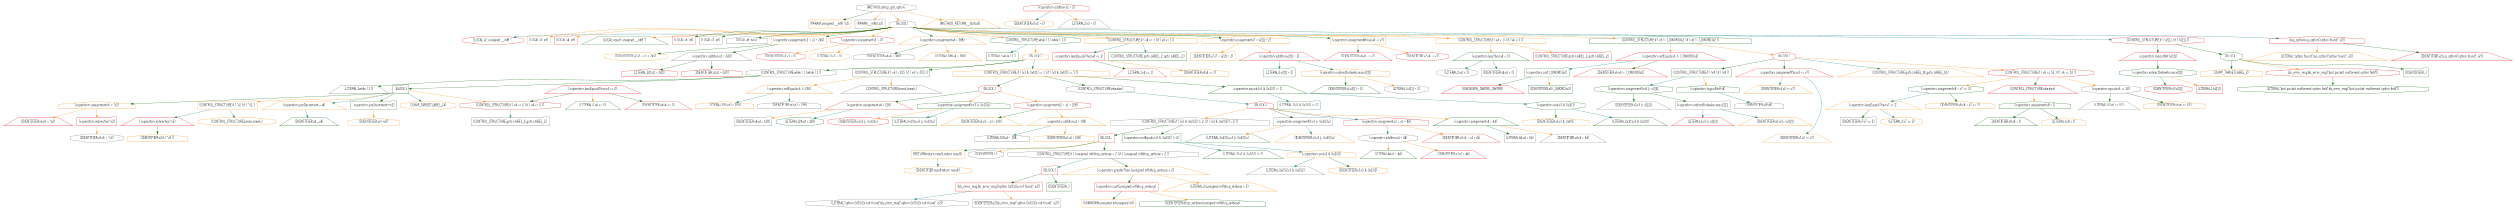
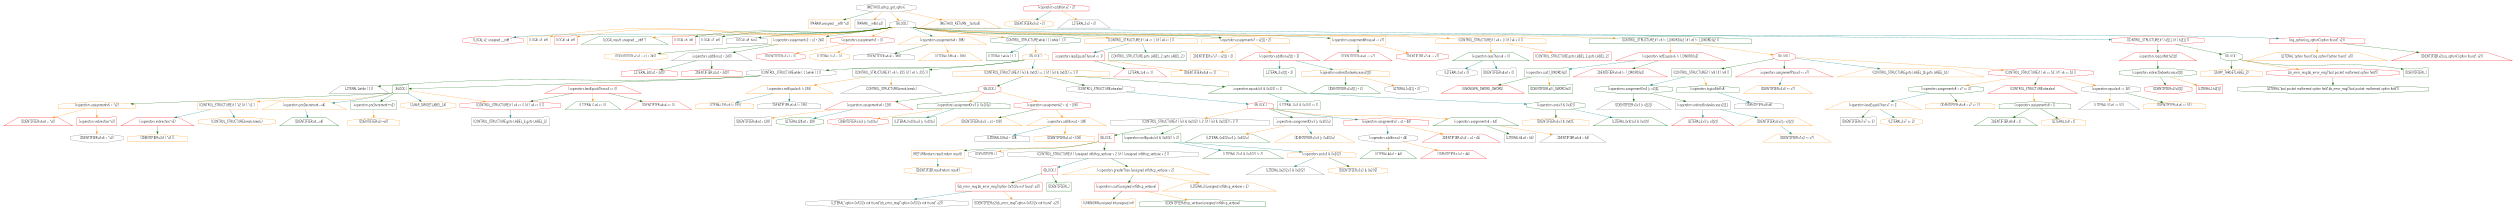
edge "(<operator>.equals,v6 == 52)" -> "(LITERAL,52,v6 == 52)": color darkgreen -> darkorange
edge "(<operator>.assignmentPlus,v2 += v7)" -> "(IDENTIFIER,v7,v2 += v7)": now "(IDENTIFIER,v2,v3 |= v2[2])" -> "(IDENTIFIER,v7,v2 += v7)"
